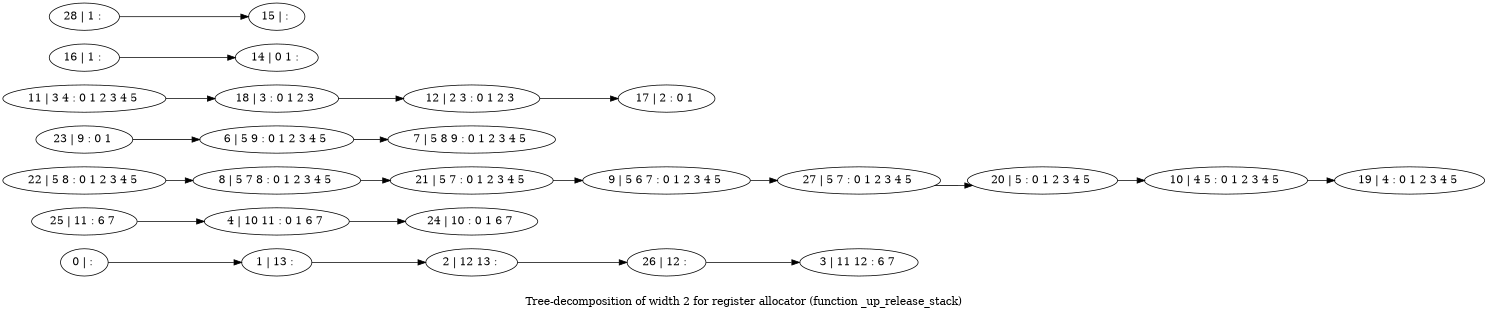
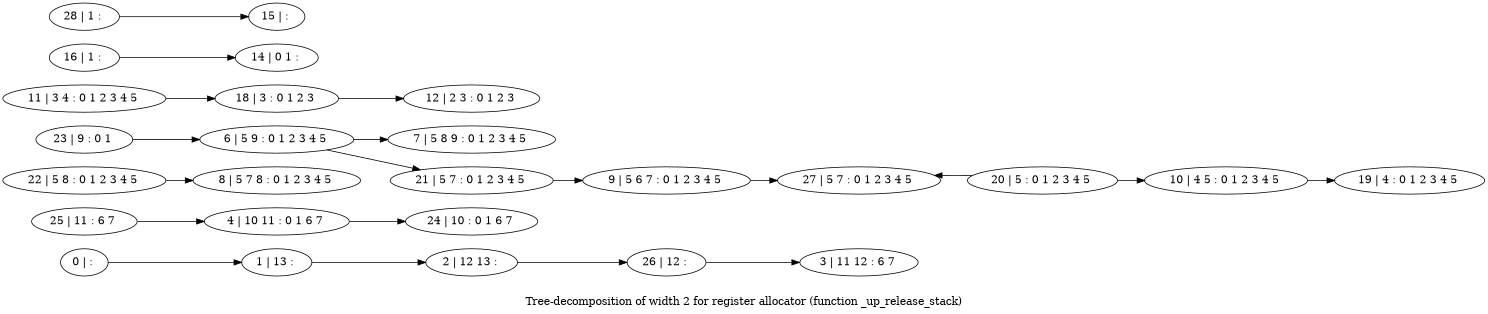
node "17 | 2 : 0 1": removed
edge "8 | 5 7 8 : 0 1 2 3 4 5" -> "21 | 5 7 : 0 1 2 3 4 5": now "6 | 5 9 : 0 1 2 3 4 5" -> "21 | 5 7 : 0 1 2 3 4 5"
edge "27 | 5 7 : 0 1 2 3 4 5" -> "20 | 5 : 0 1 2 3 4 5": reversed
